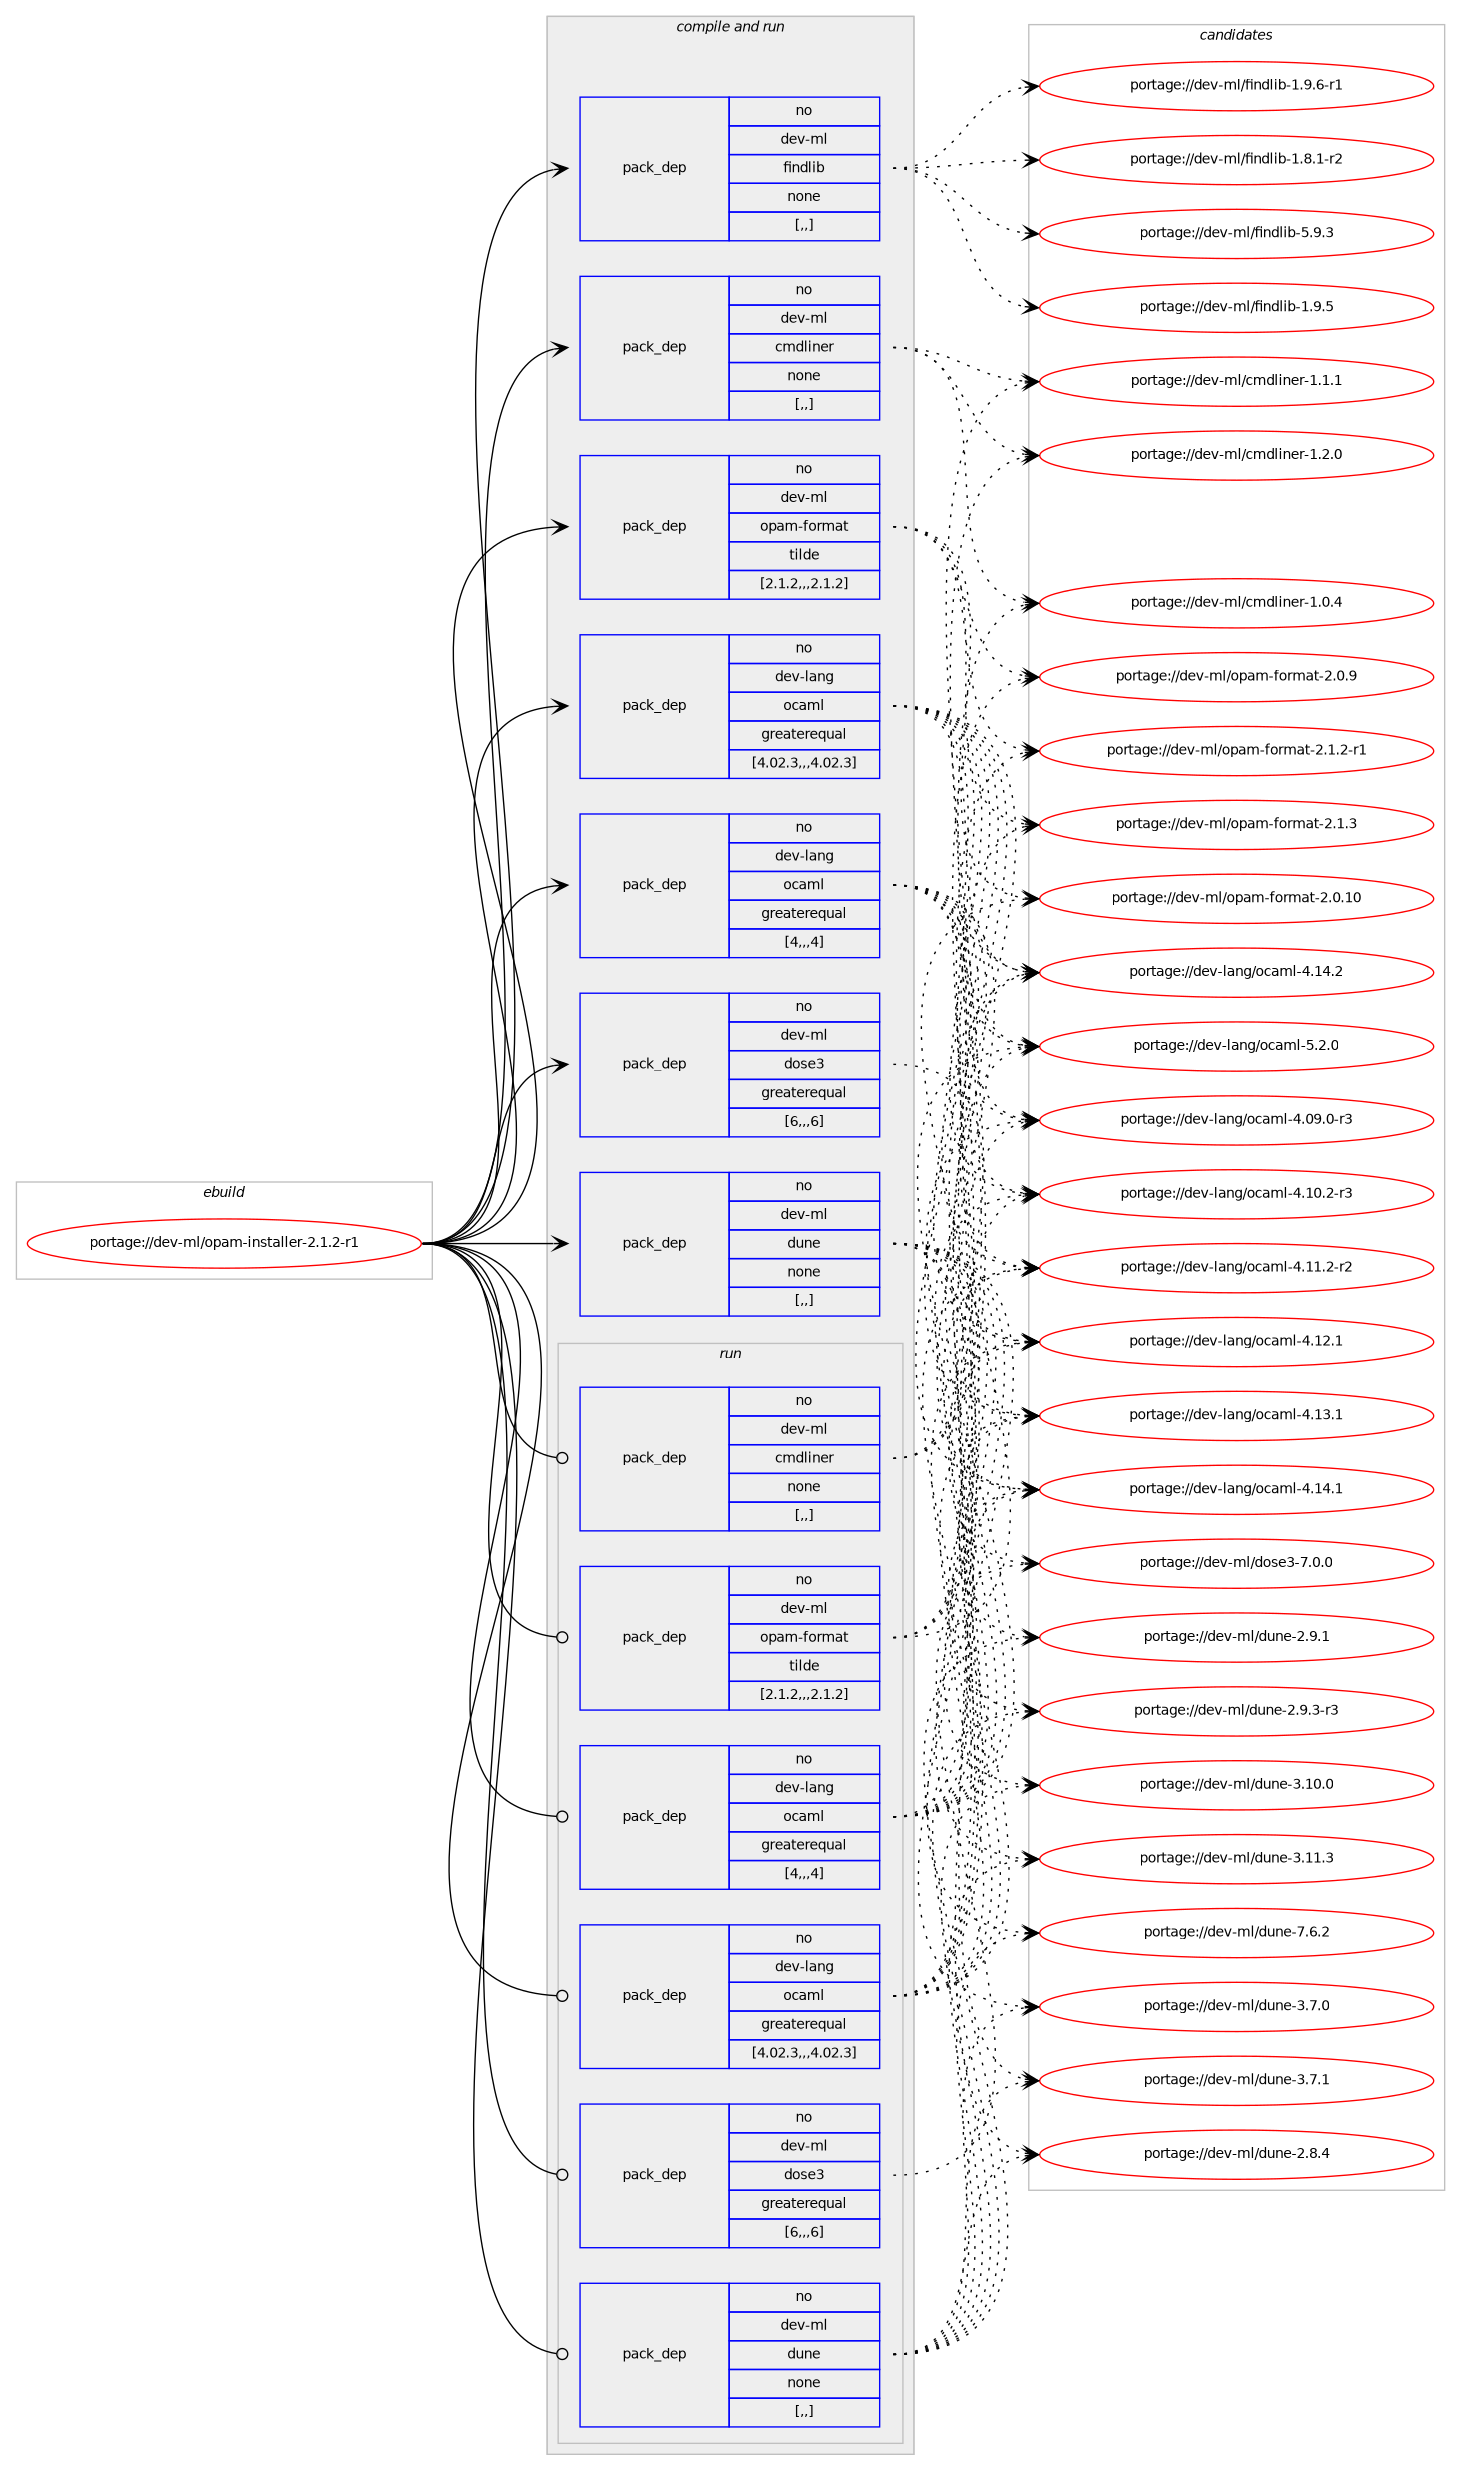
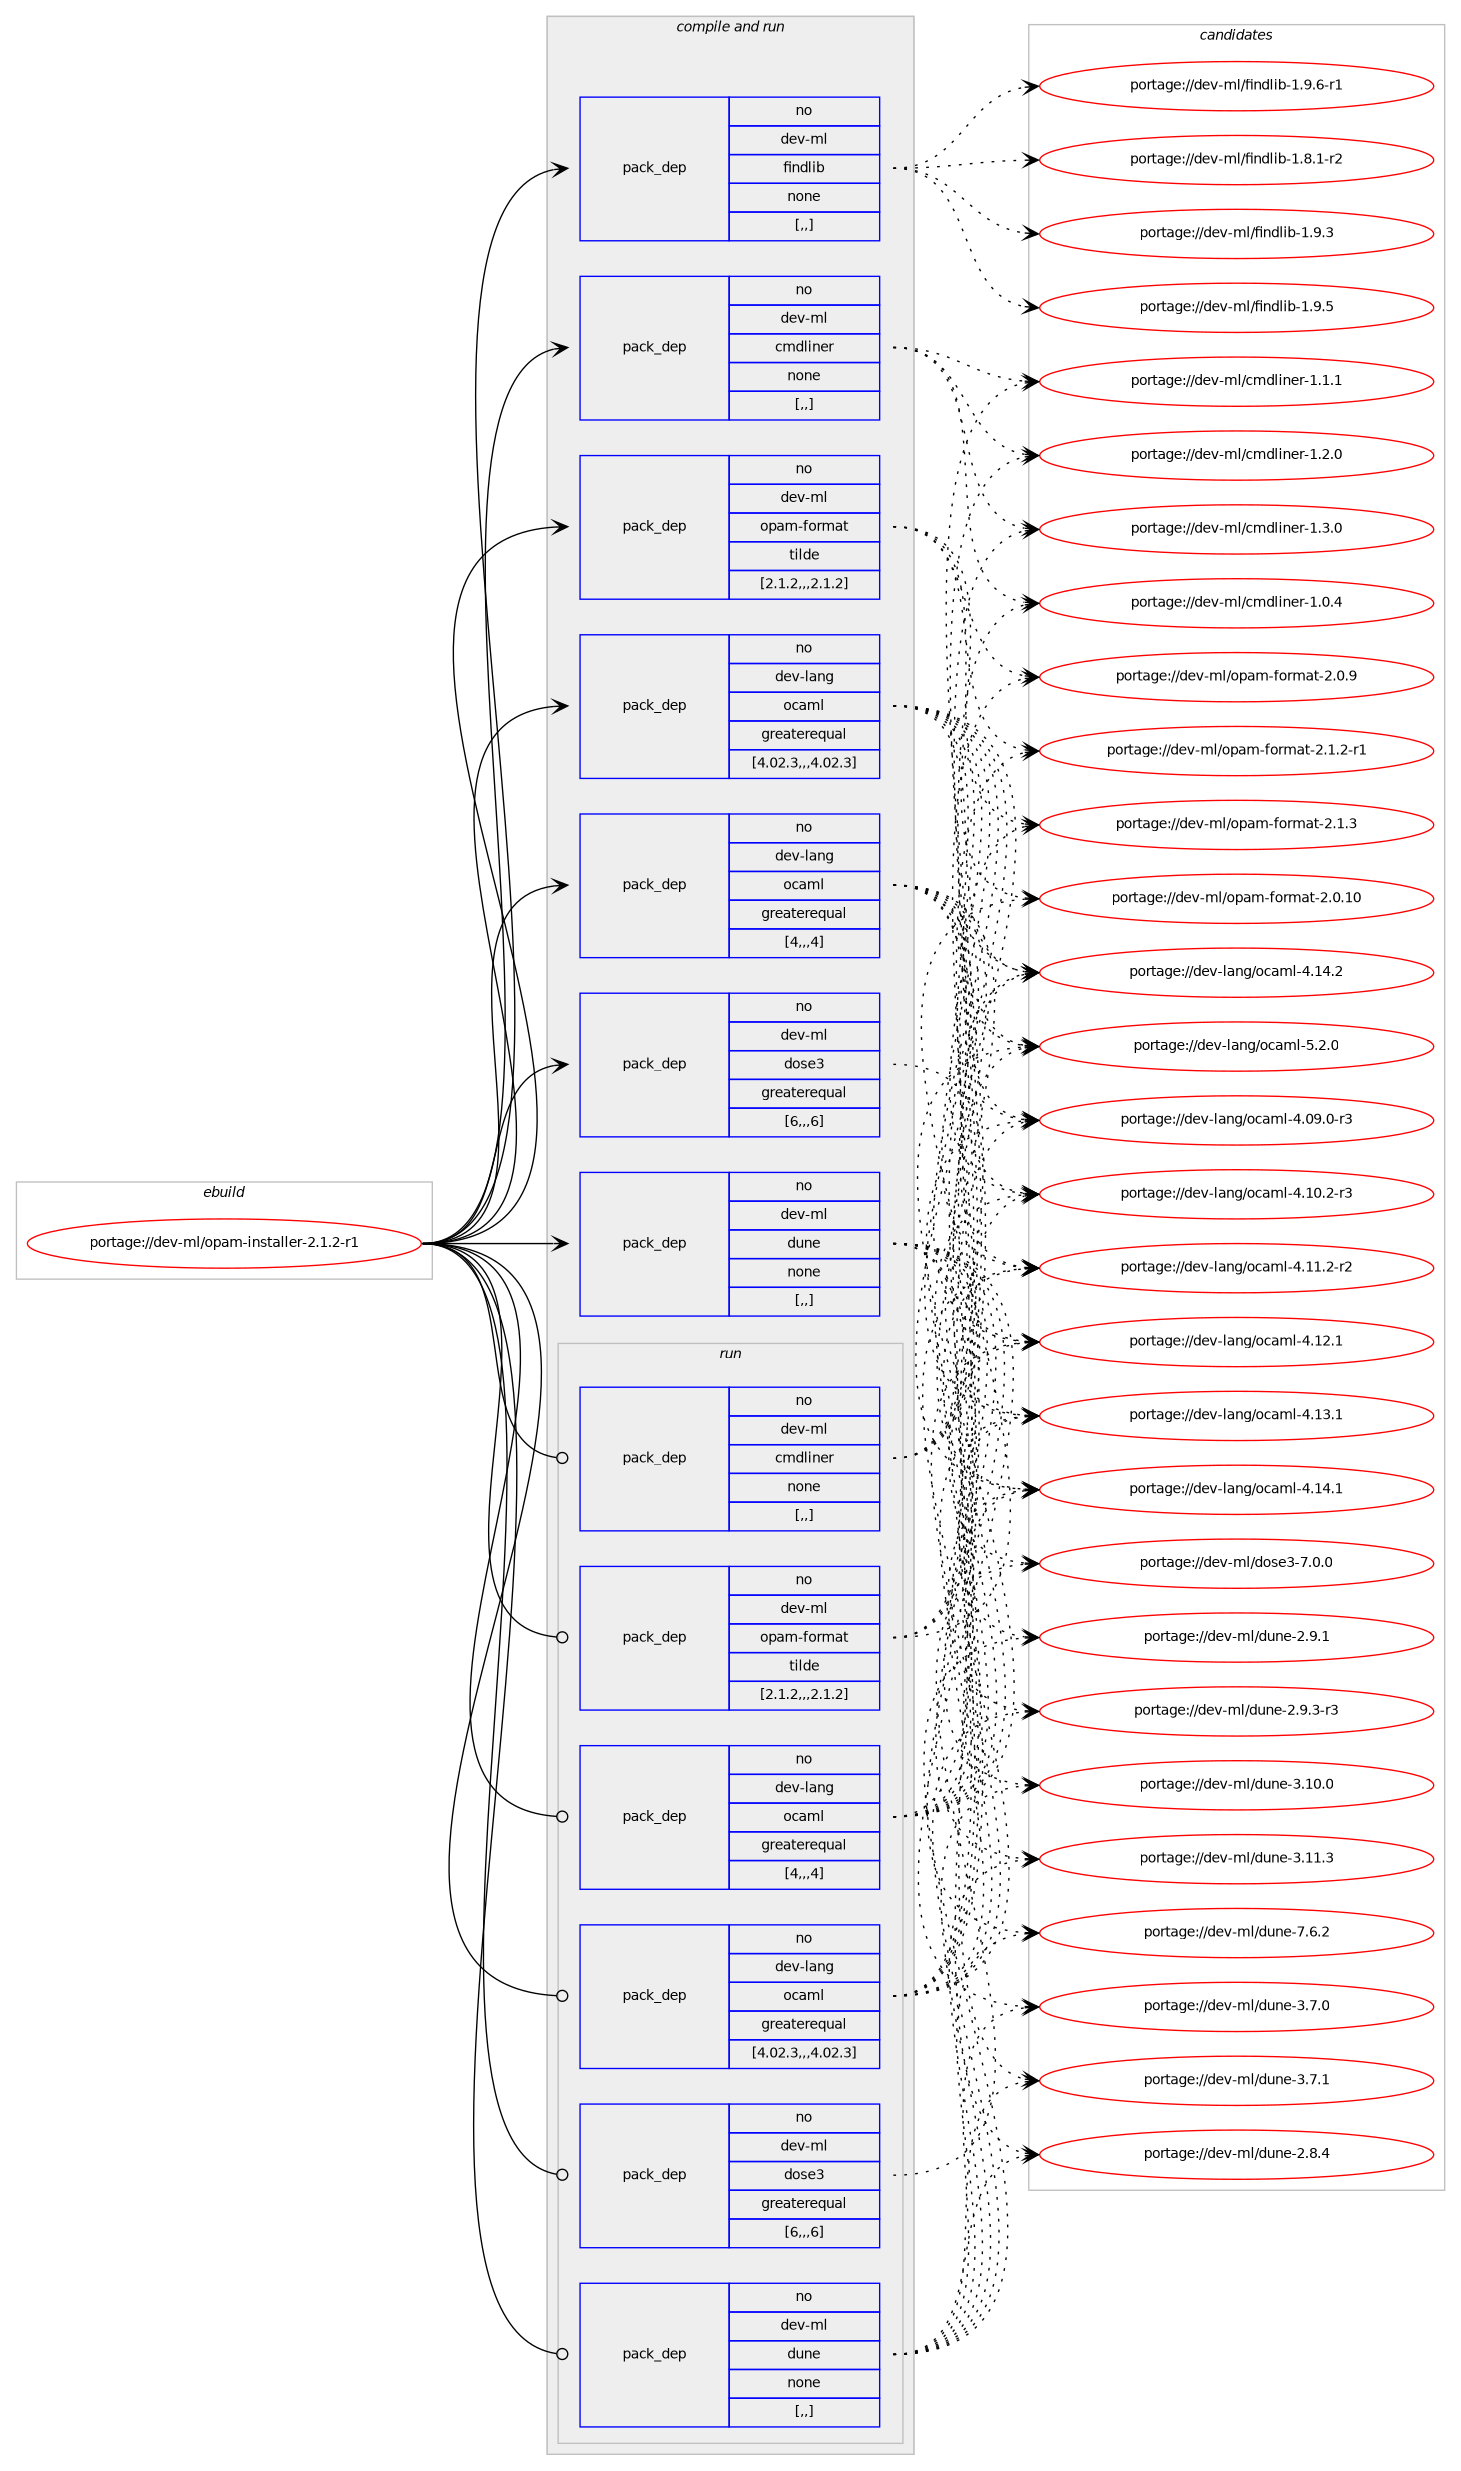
node "portage://dev-ml/findlib-5.9.3": label "portage://dev-ml/findlib-5.9.3" -> "portage://dev-ml/findlib-1.9.3"
node "portage://dev-ml/cmdliner-1.3.0": added
